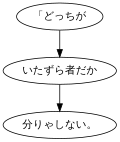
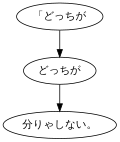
node "いたずら者だか": label "いたずら者だか" -> "どっちが"
